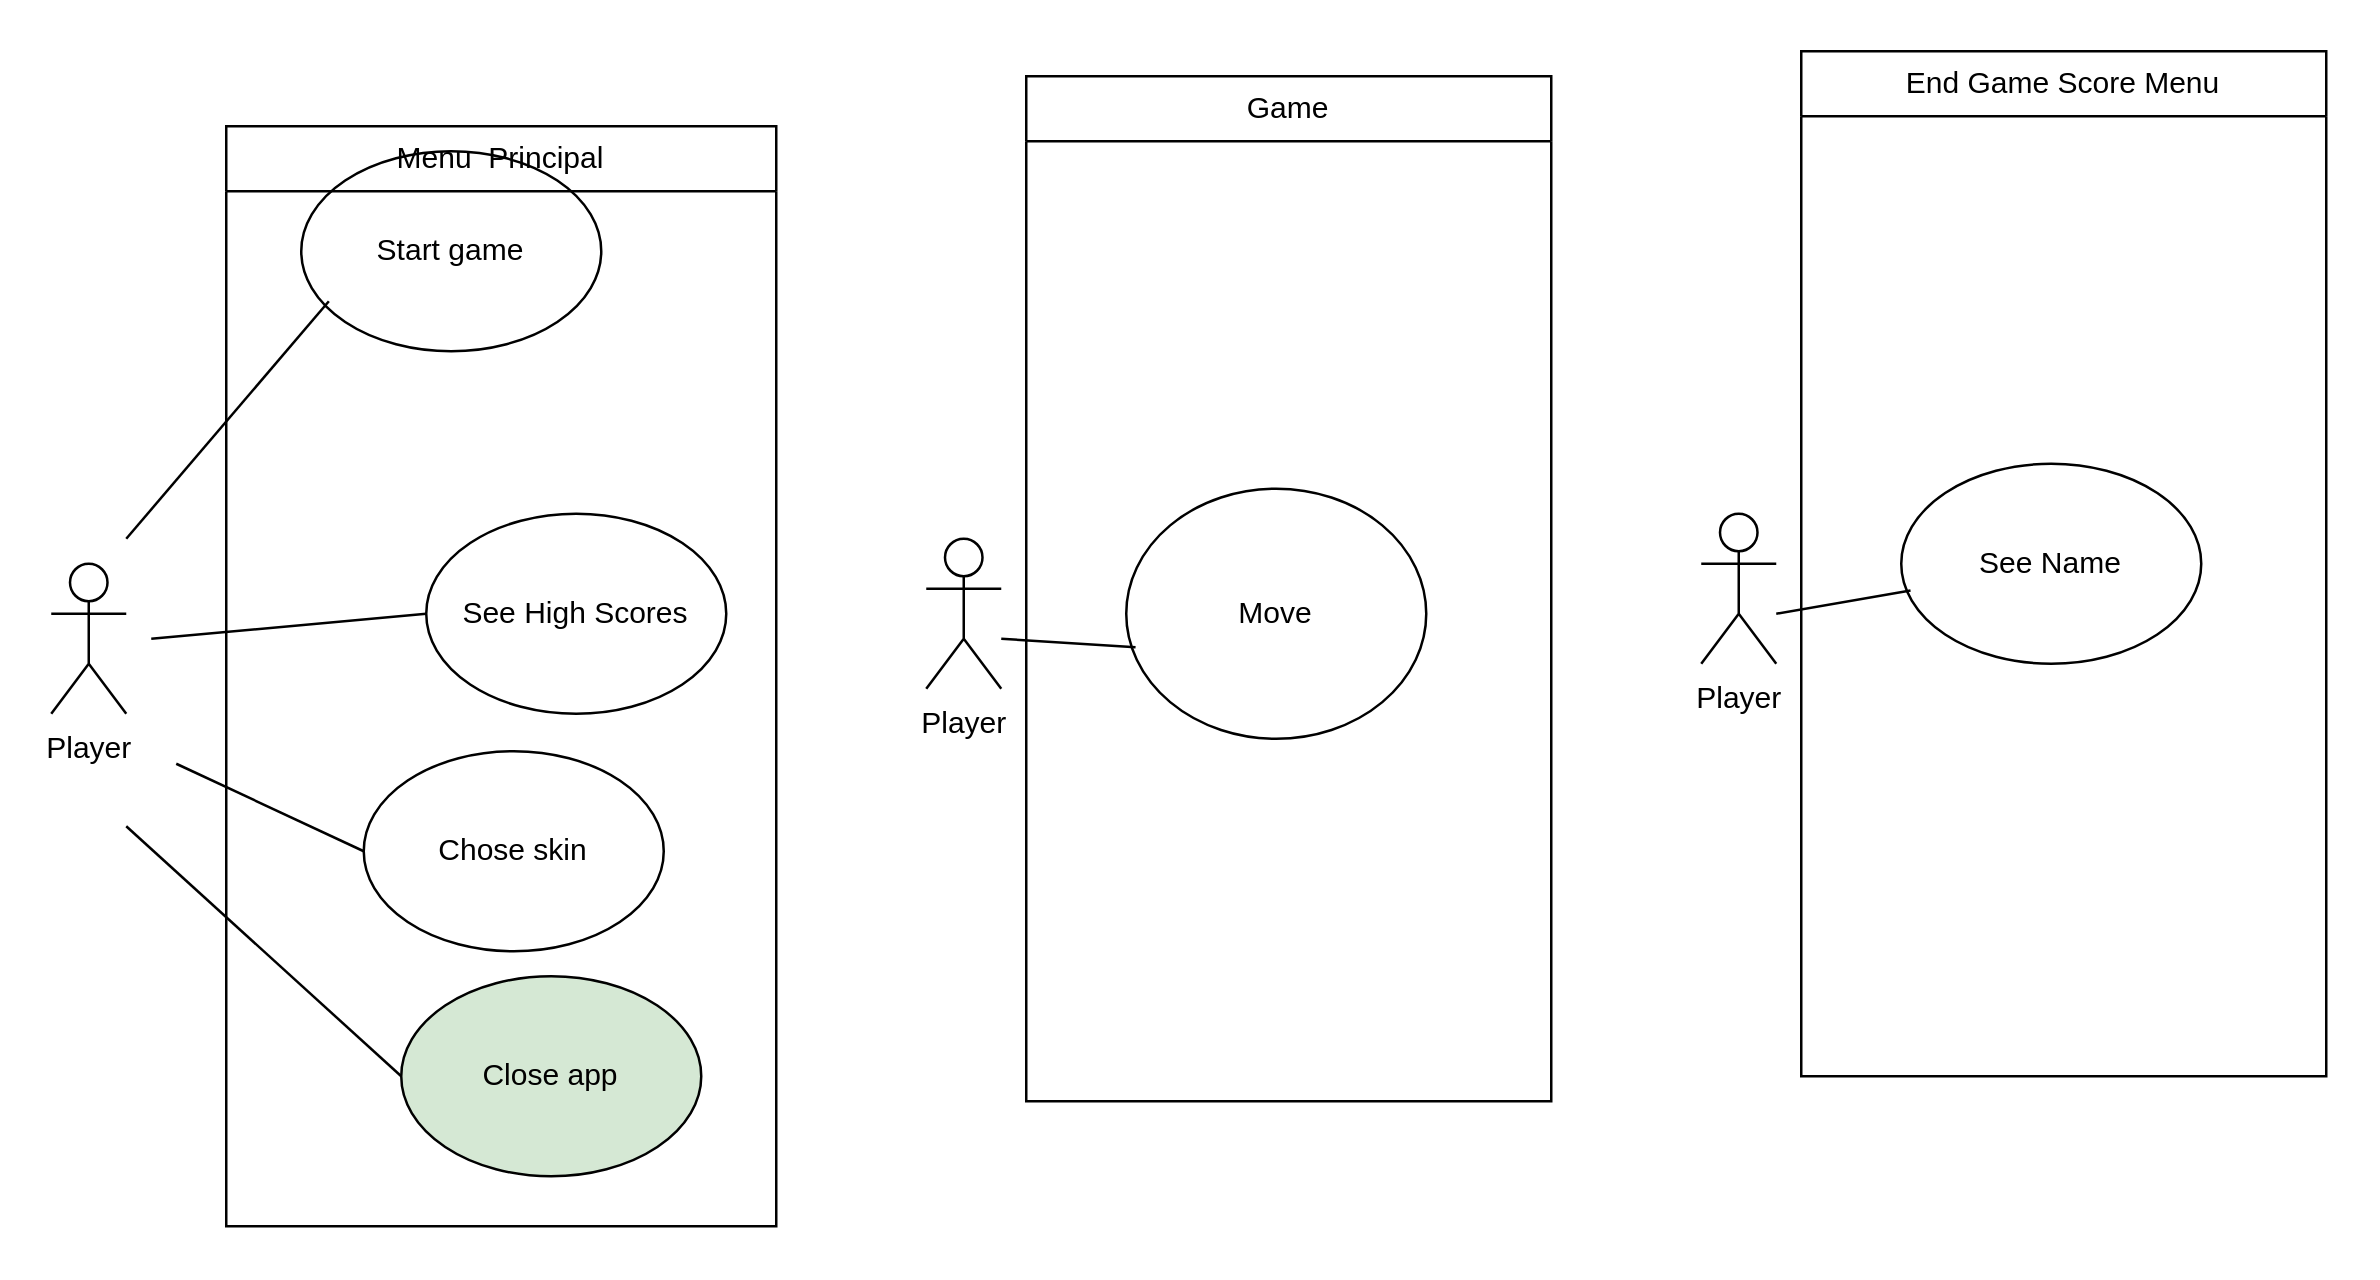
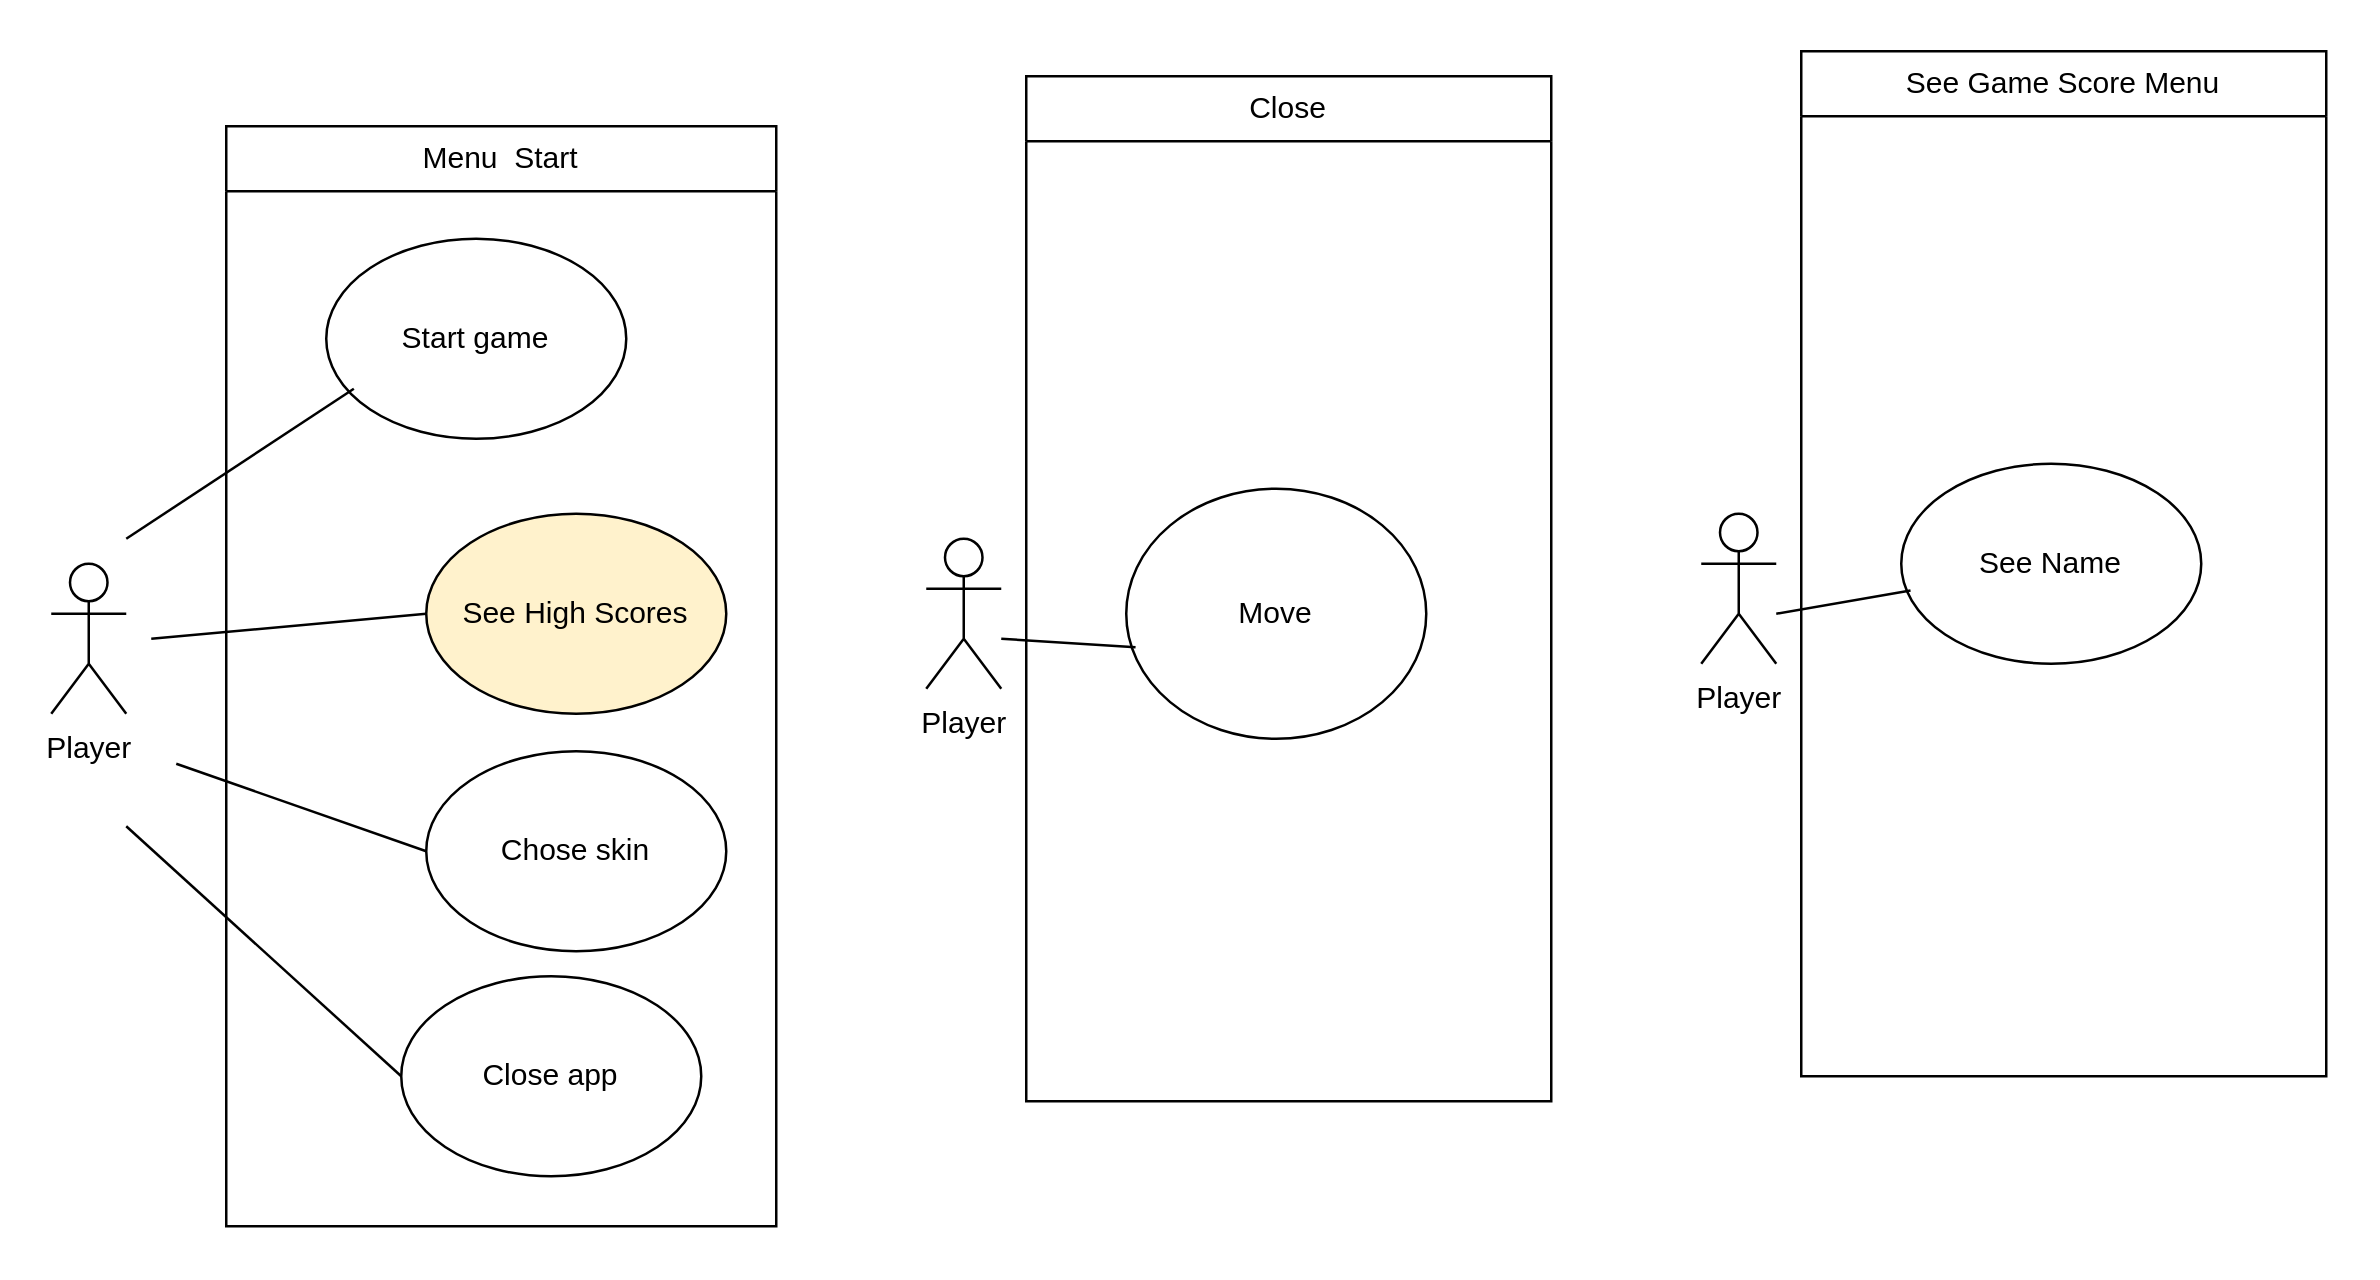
node "End Game Score Menu": label "End Game Score Menu" -> "See Game Score Menu"
node "Game": label "Game" -> "Close"
node "Menu Principal": label "Menu Principal" -> "Menu Start"
node "Start game": moved (451, 251) -> (476, 339)
node "See High Scores": fillcolor #ffffff -> #fff2cc
node "Chose skin": moved (514, 851) -> (576, 851)
node "Close app": fillcolor #d5e8d4 -> #ffffff
